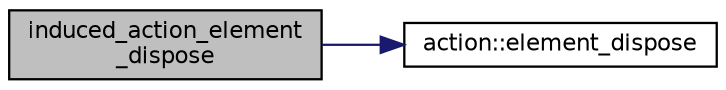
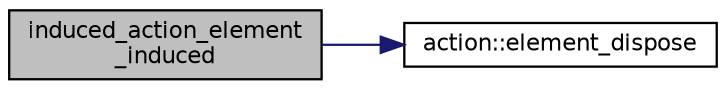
node "induced_action_element _dispose": label "induced_action_element _dispose" -> "induced_action_element _induced"
